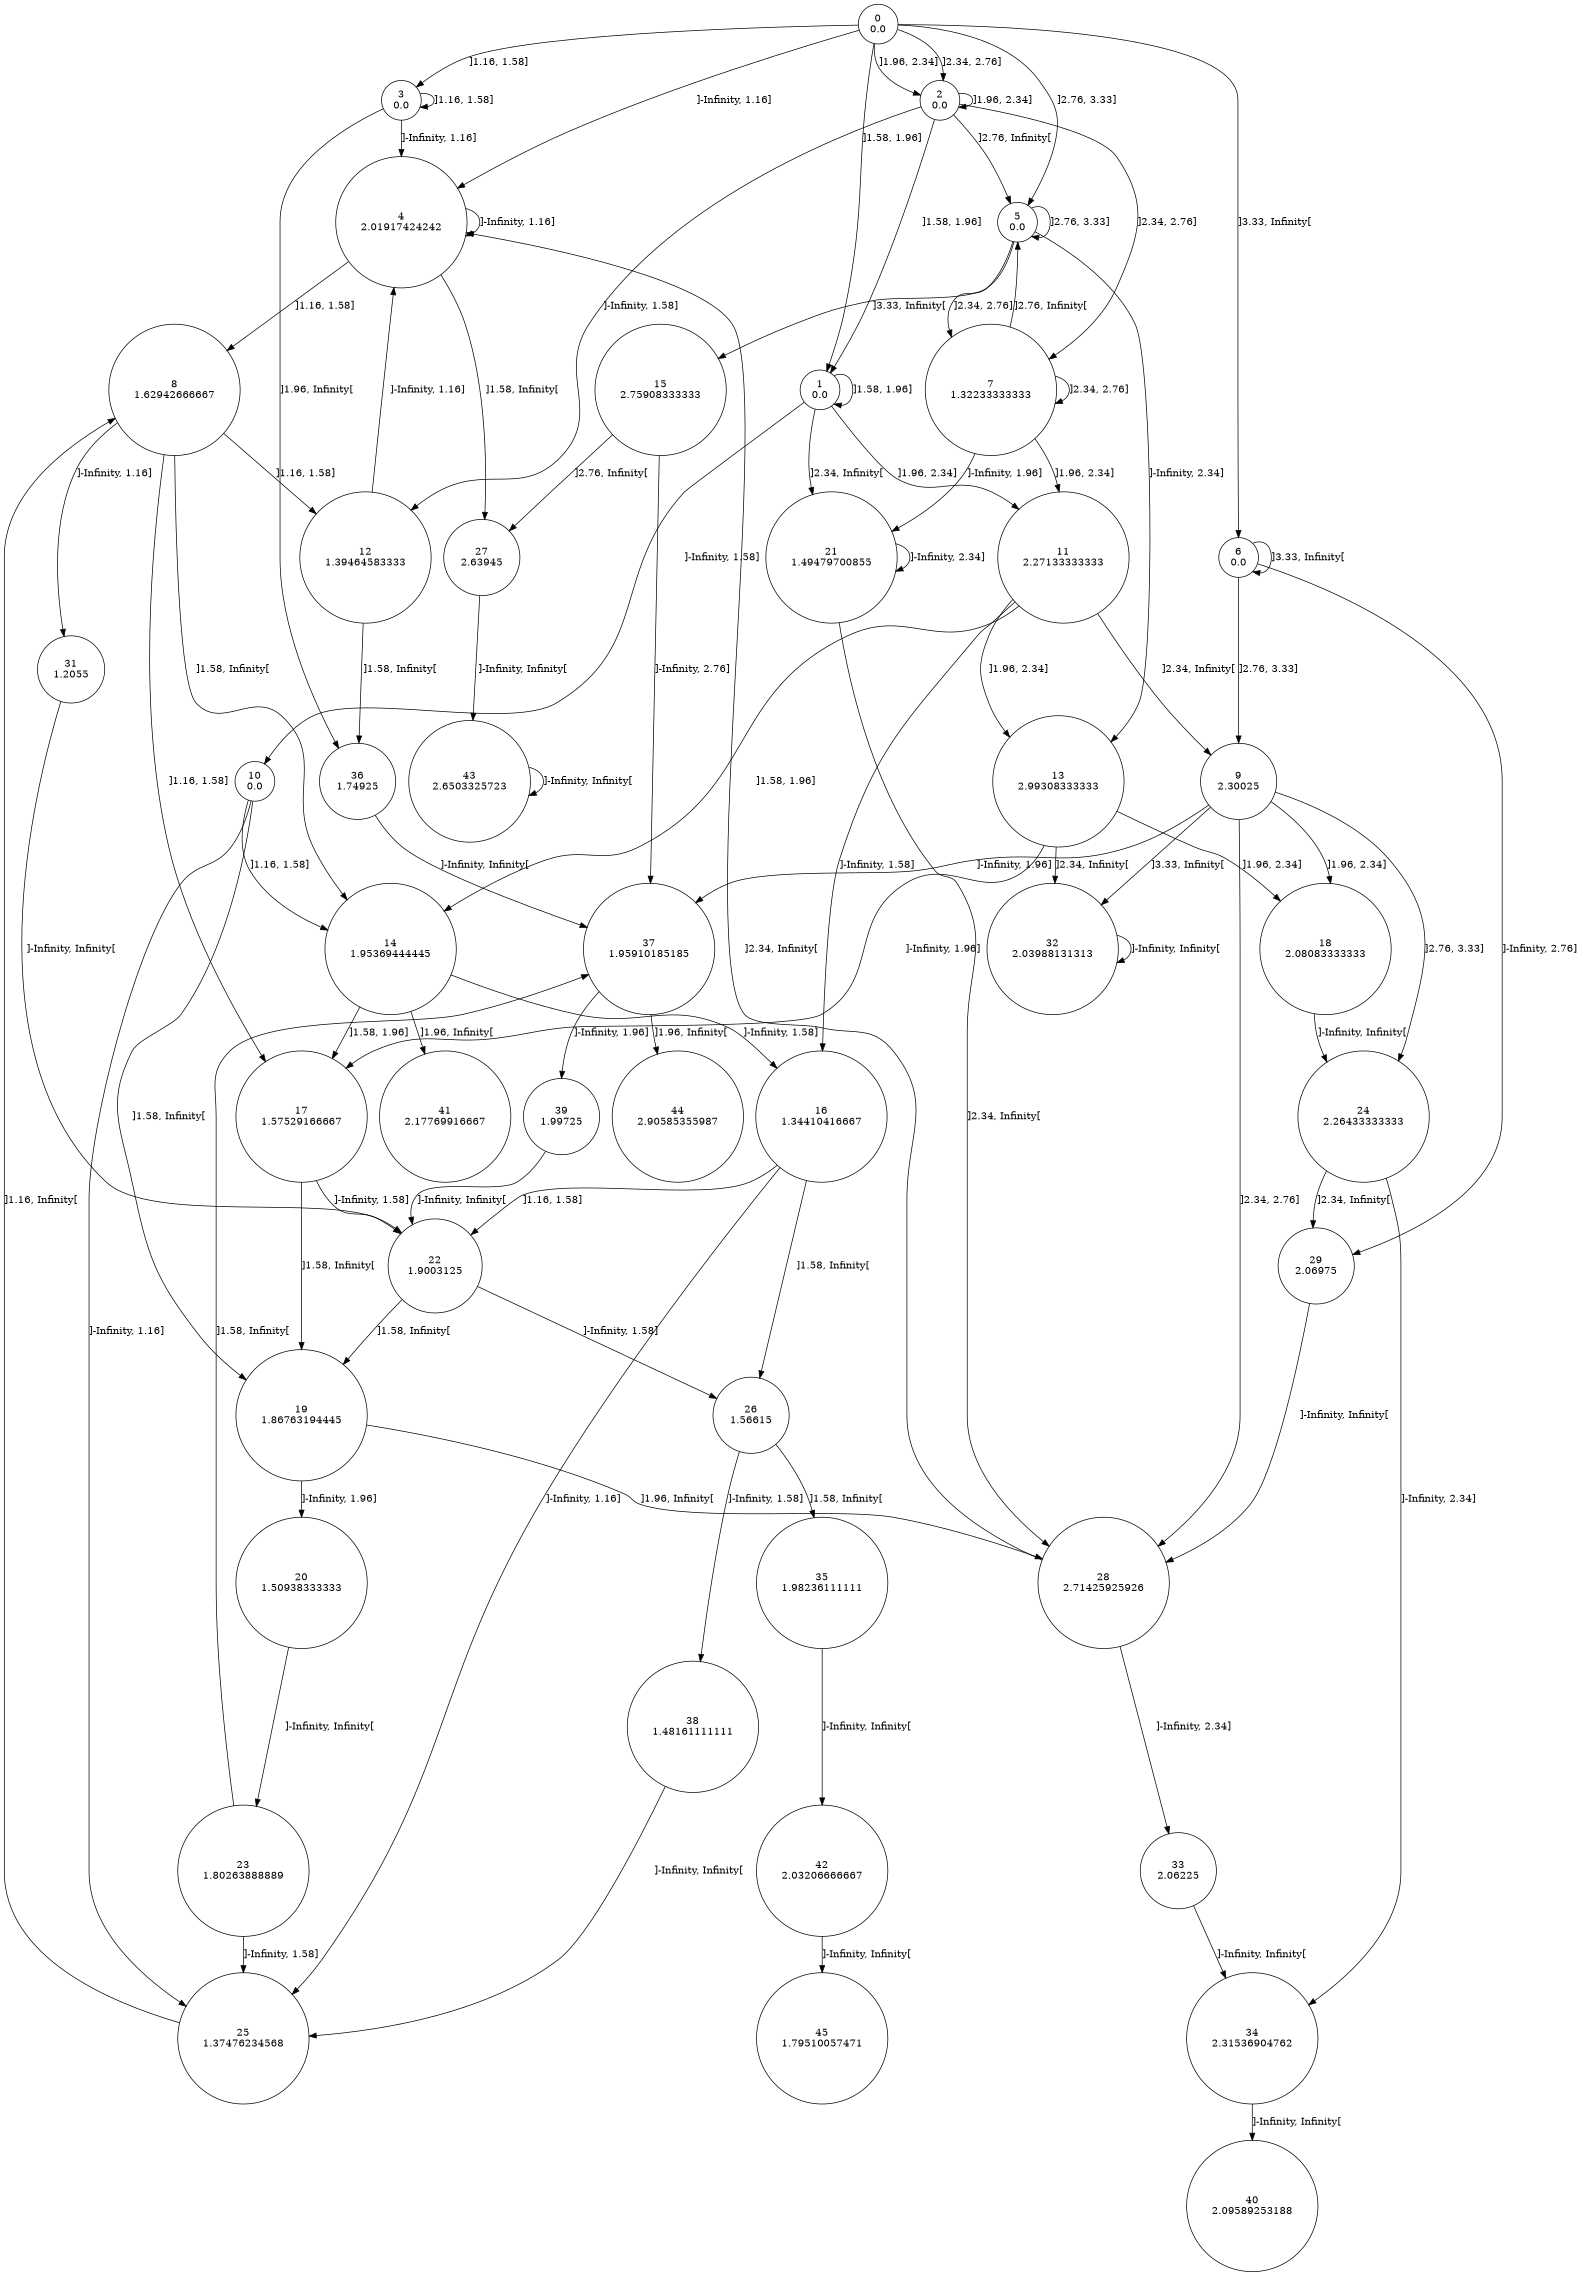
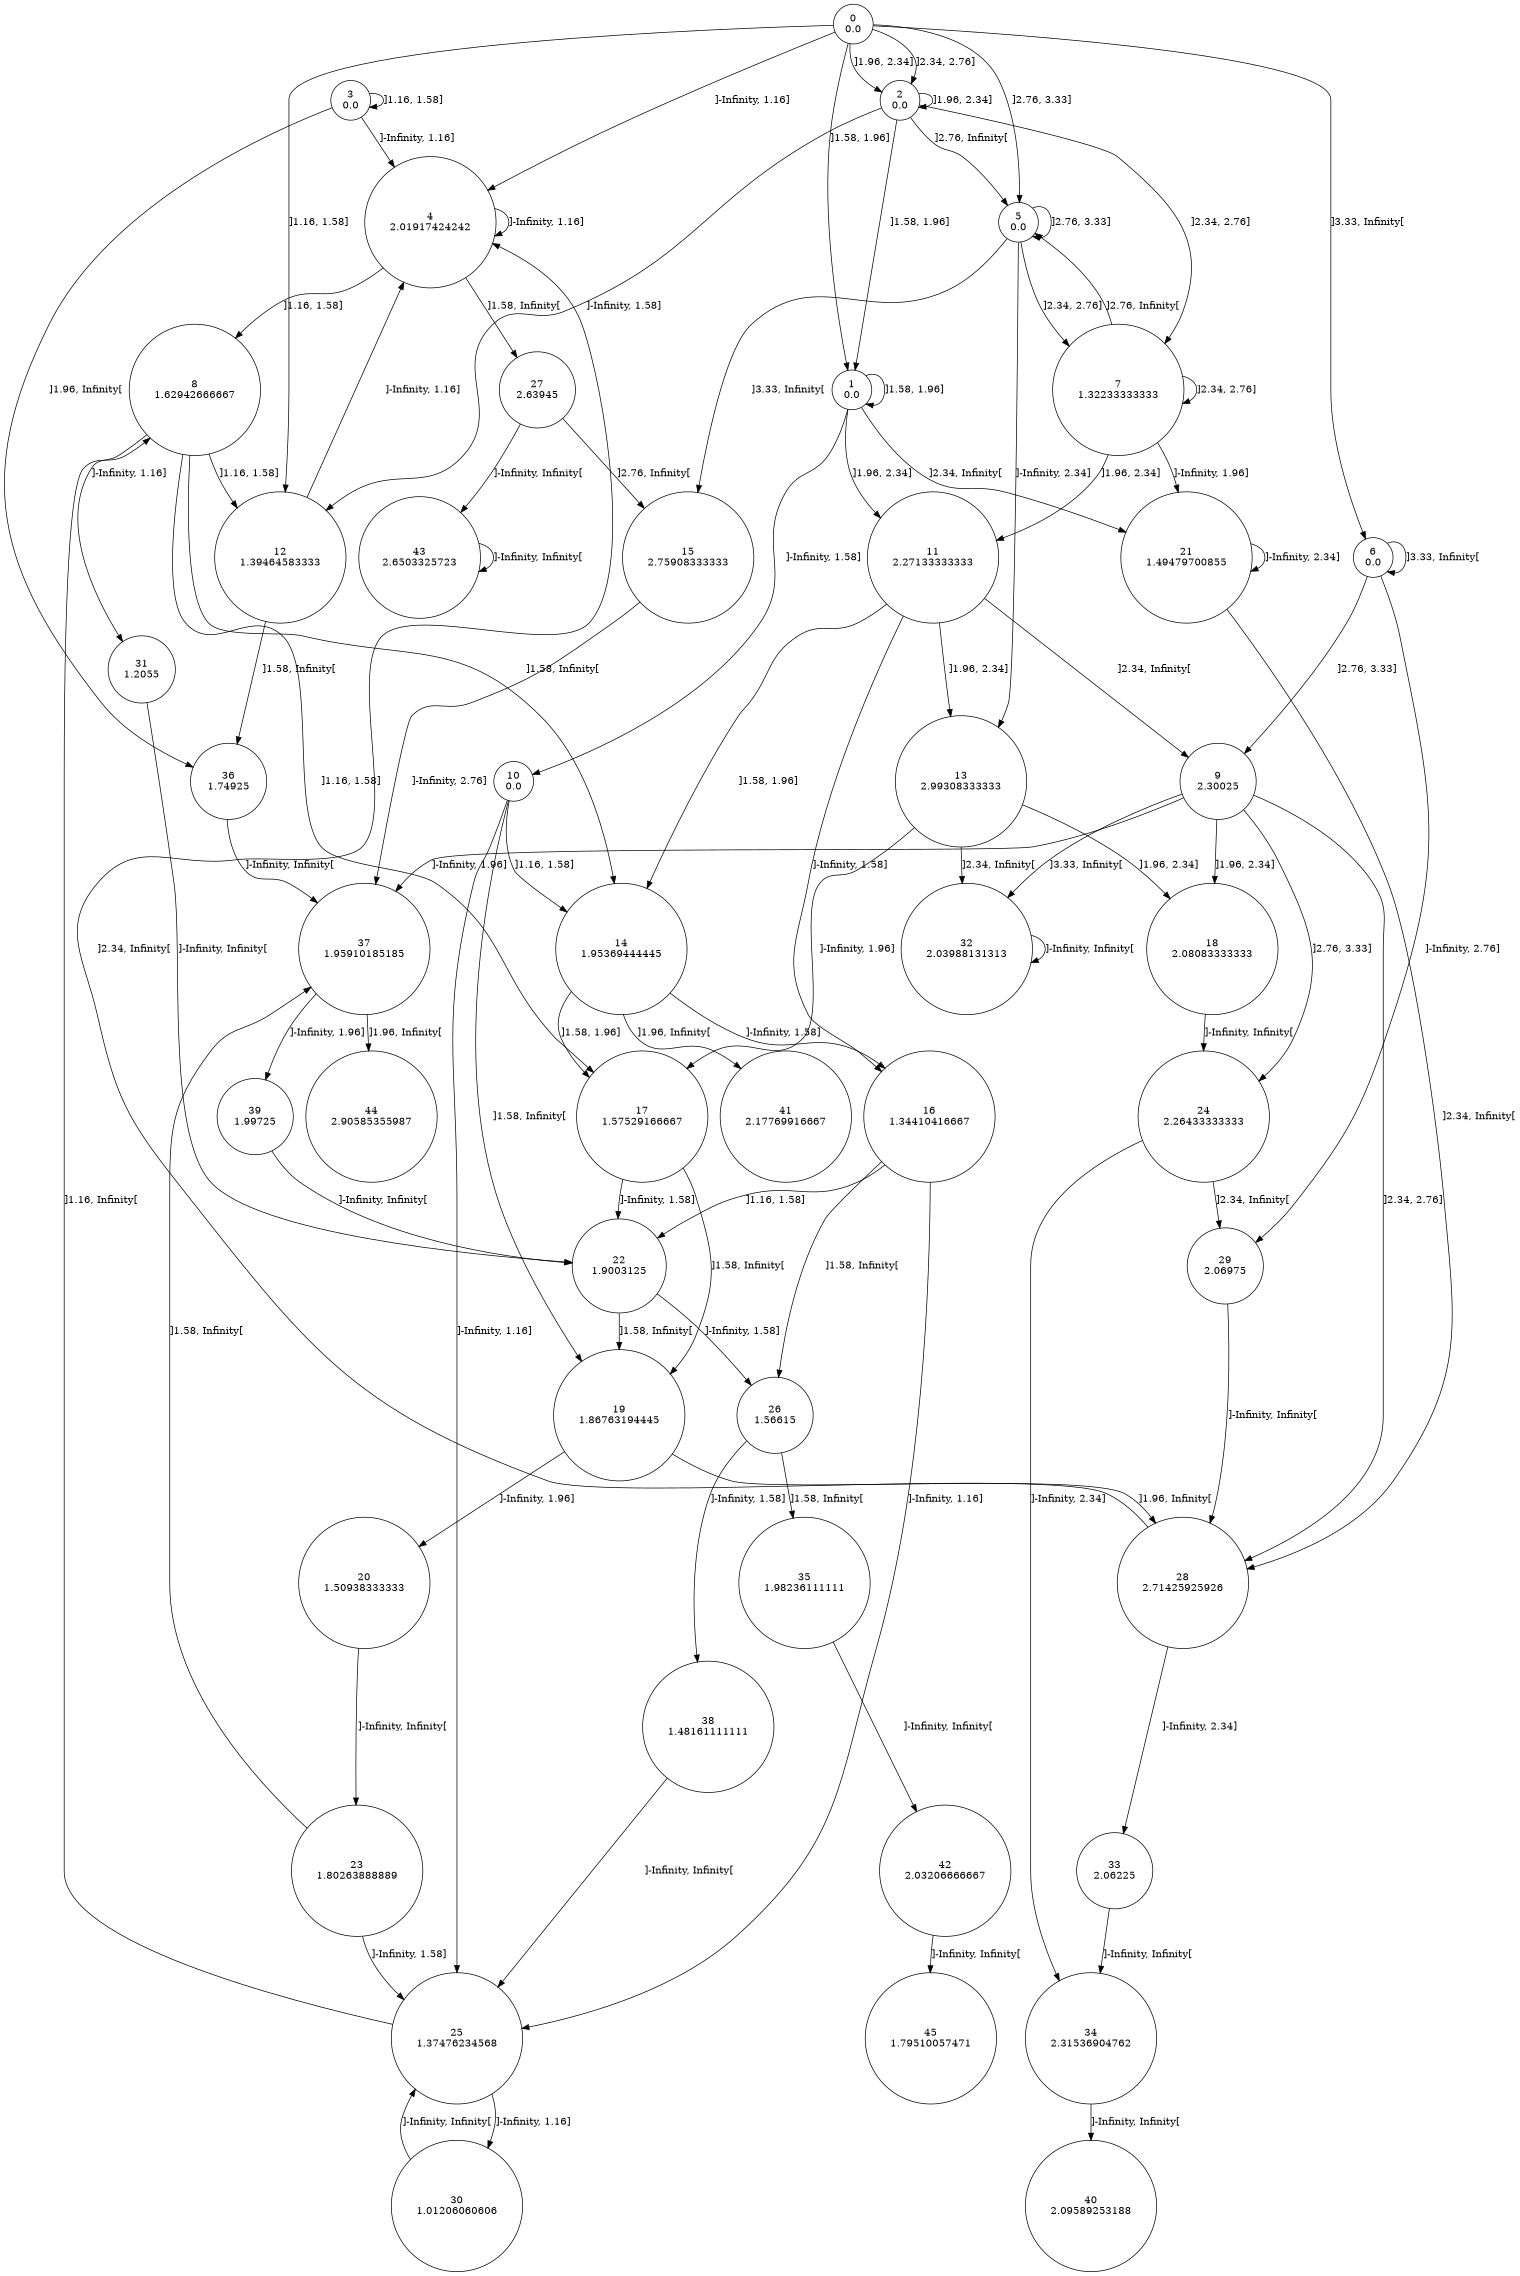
edge "0 0.0" -> "3 0.0": now "0 0.0" -> "12 1.39464583333"
edge "15 2.75908333333" -> "27 2.63945": reversed
node "30 1.01206060606": added
